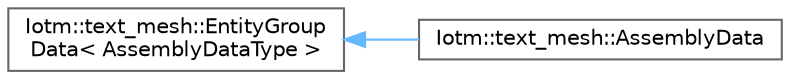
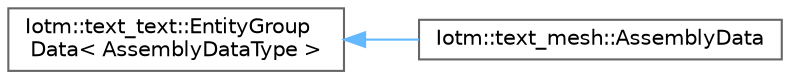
node "Iotm::text_mesh::EntityGroup Data< AssemblyDataType >": label "Iotm::text_mesh::EntityGroup Data< AssemblyDataType >" -> "Iotm::text_text::EntityGroup Data< AssemblyDataType >"
